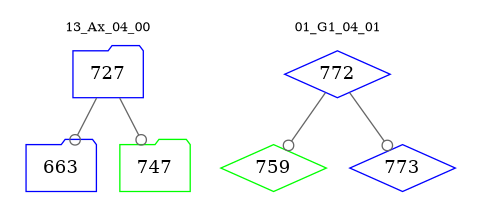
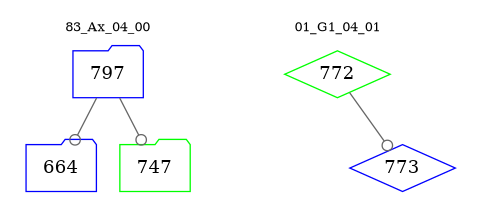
cluster "13_Ax_04_00": label "13_Ax_04_00" -> "83_Ax_04_00"
node "727": label "727" -> "797"
node "772": color blue -> green
node "663": label "663" -> "664"
node "759": removed
